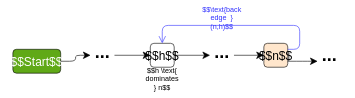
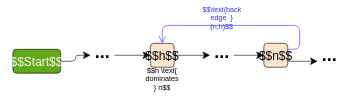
node "$$h$$": fillcolor #ffffff -> #ffe6cc
